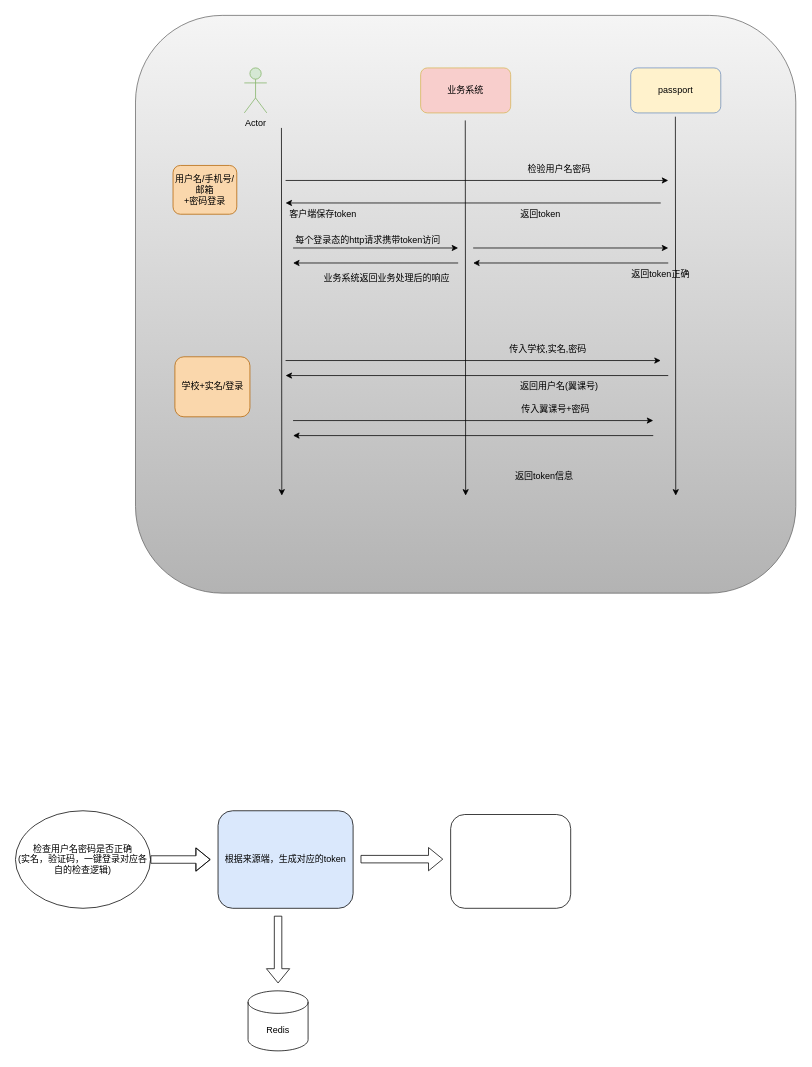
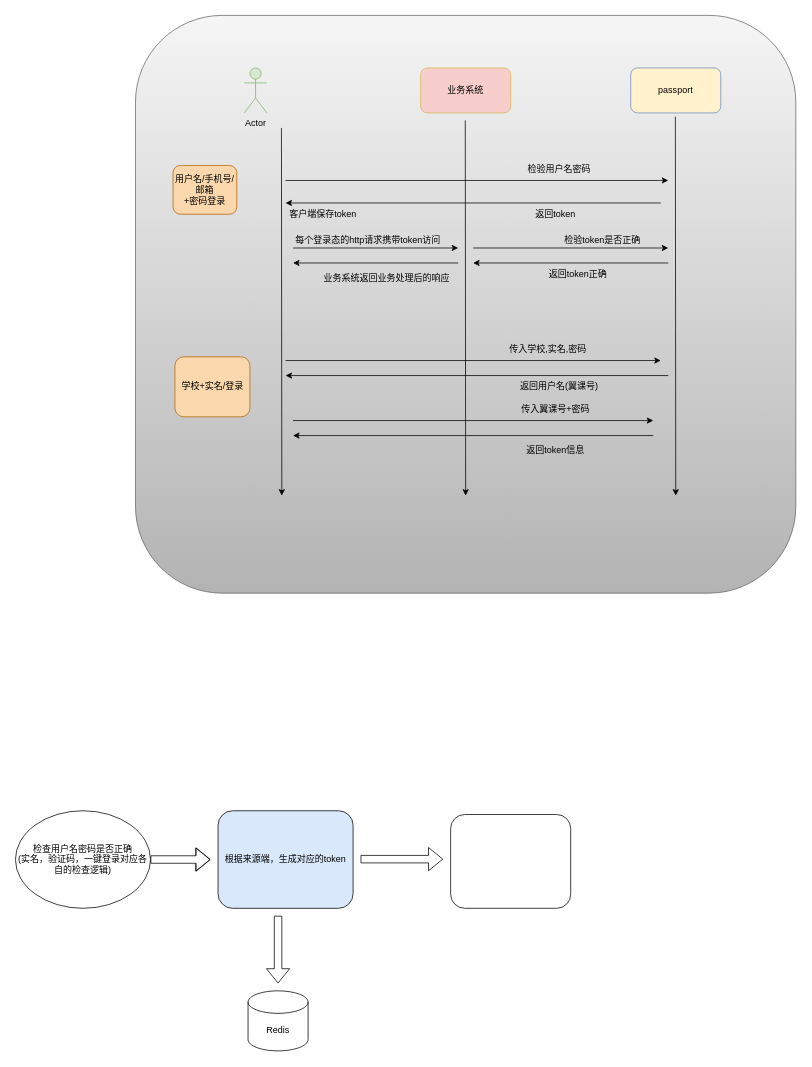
node "返回token": moved (540, 214) -> (555, 214)
node "检验token是否正确": added
node "返回token正确": moved (660, 274) -> (578, 274)
node "返回token信息": moved (544, 477) -> (555, 450)
